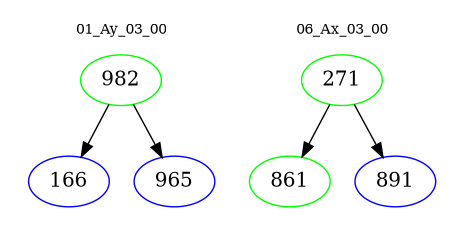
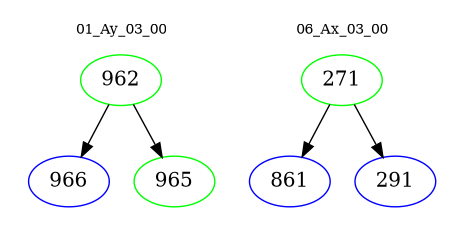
node "982": label "982" -> "962"
node "166": label "166" -> "966"
node "965": color blue -> green
node "861": color green -> blue
node "891": label "891" -> "291"
